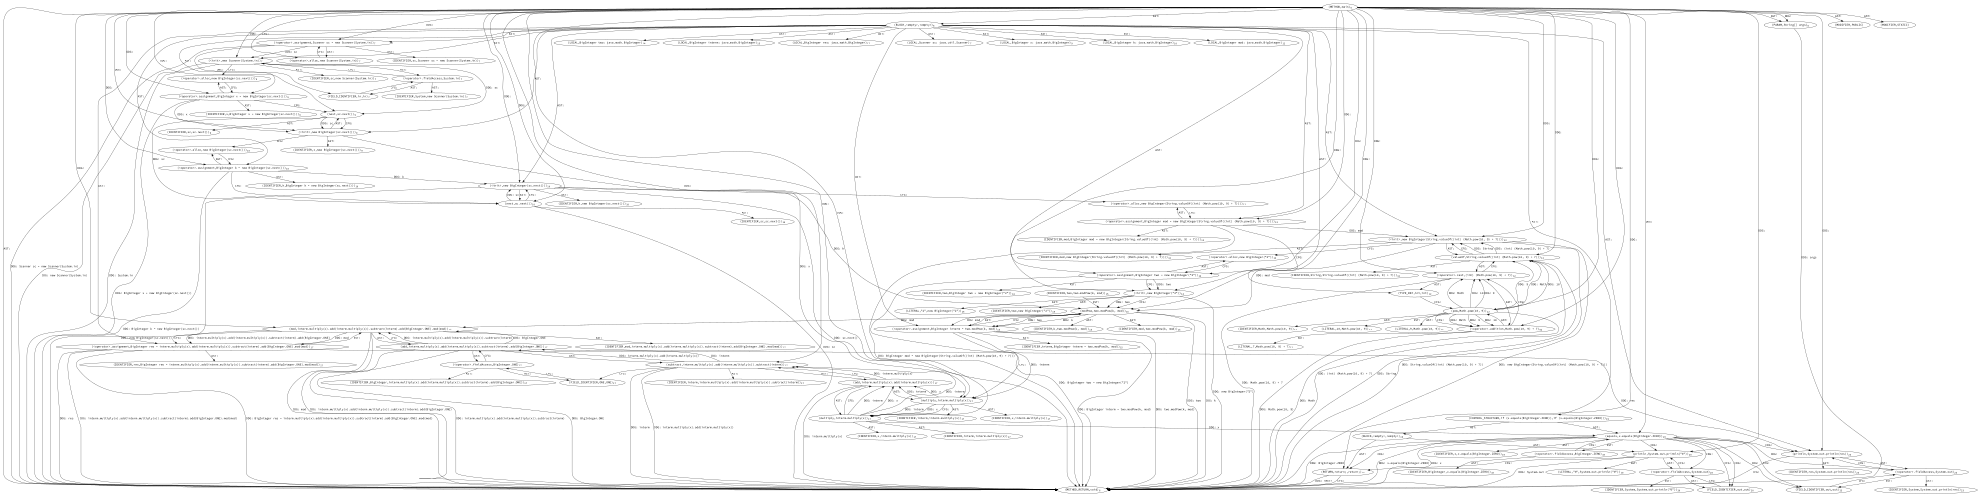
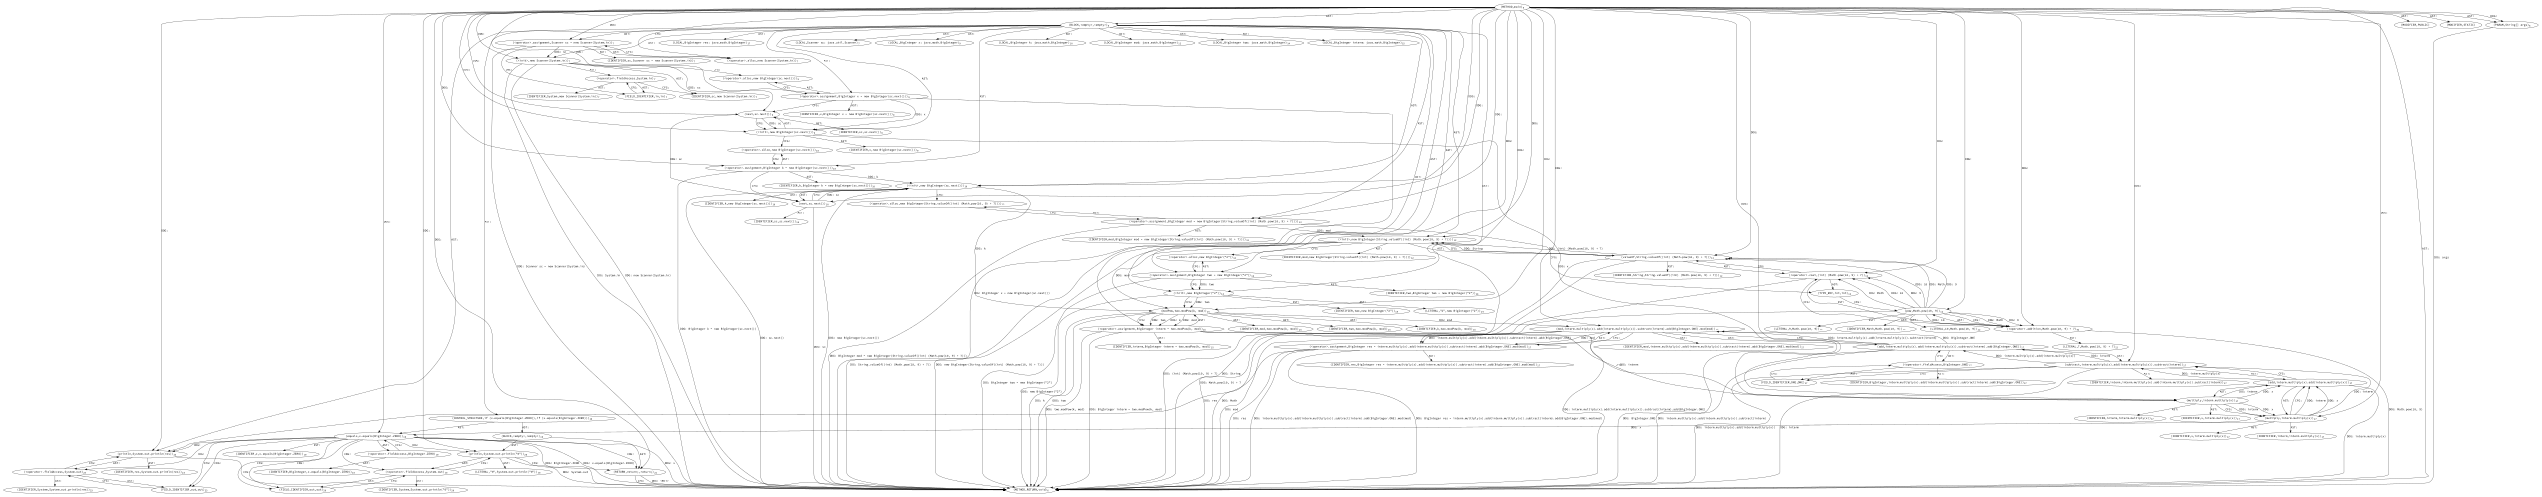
edge "(<operator>.fieldAccess,System.in)" -> "(<init>,new Scanner(System.in))": now "(<operator>.fieldAccess,System.in)" -> "(IDENTIFIER,sc,new Scanner(System.in))"
edge "(IDENTIFIER,two,two.modPow(k, mod))" -> "(modPow,two.modPow(k, mod))": reversed
